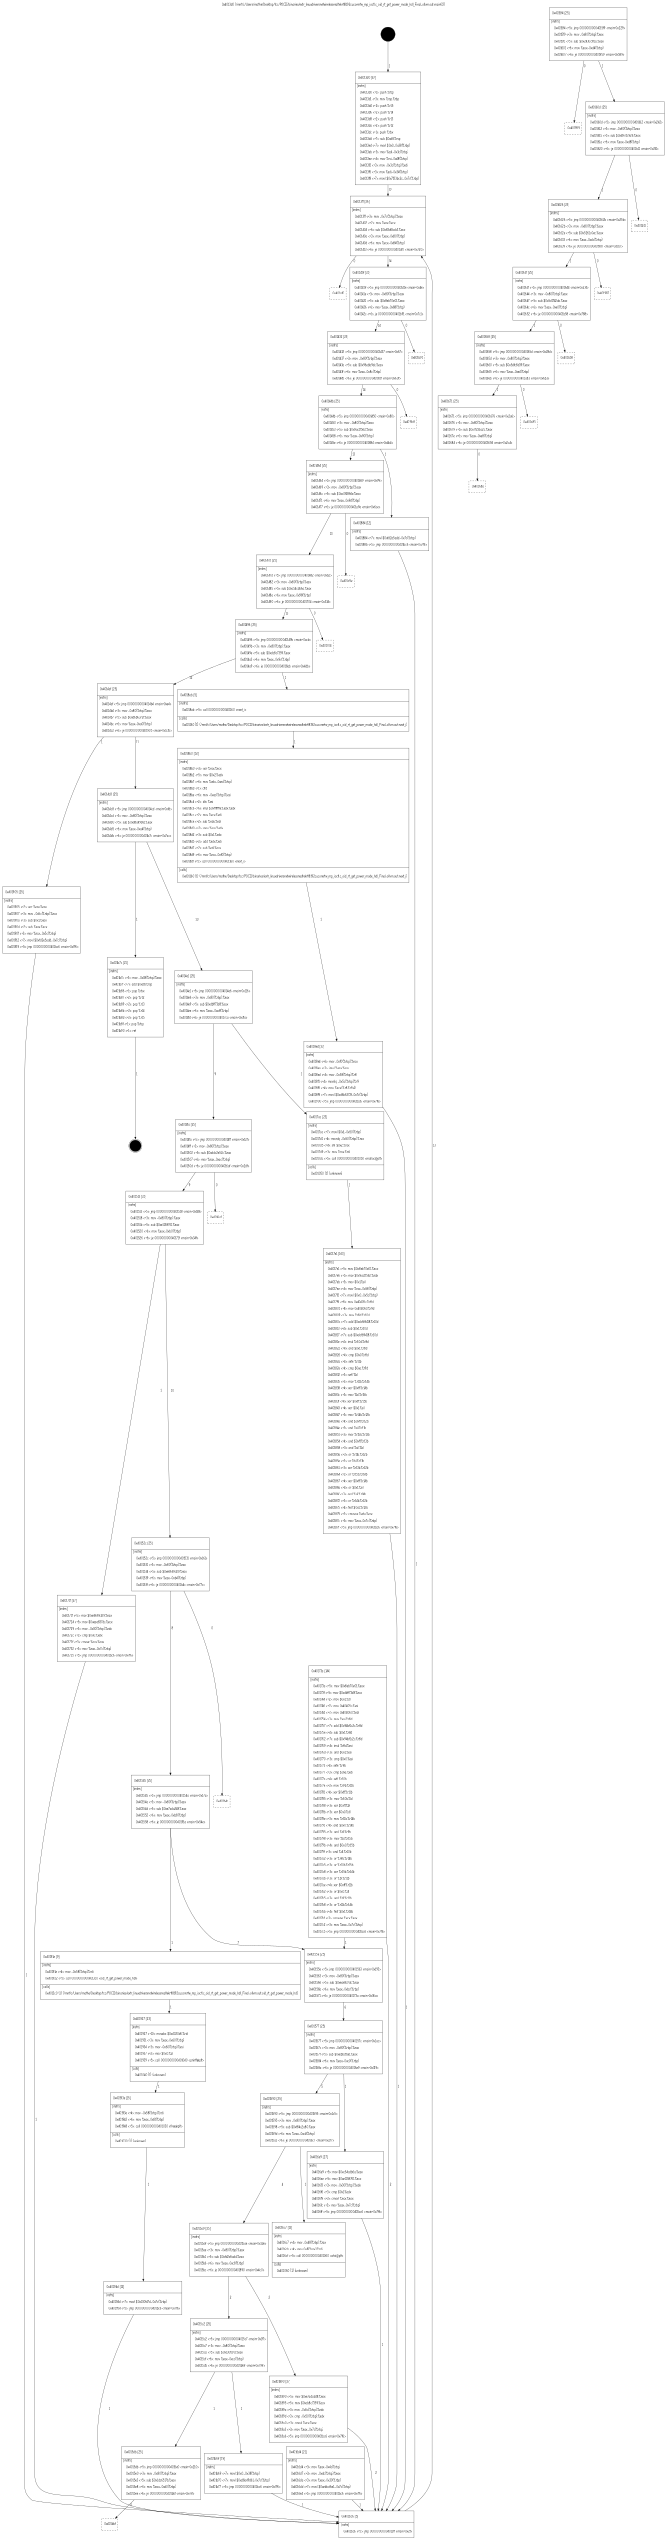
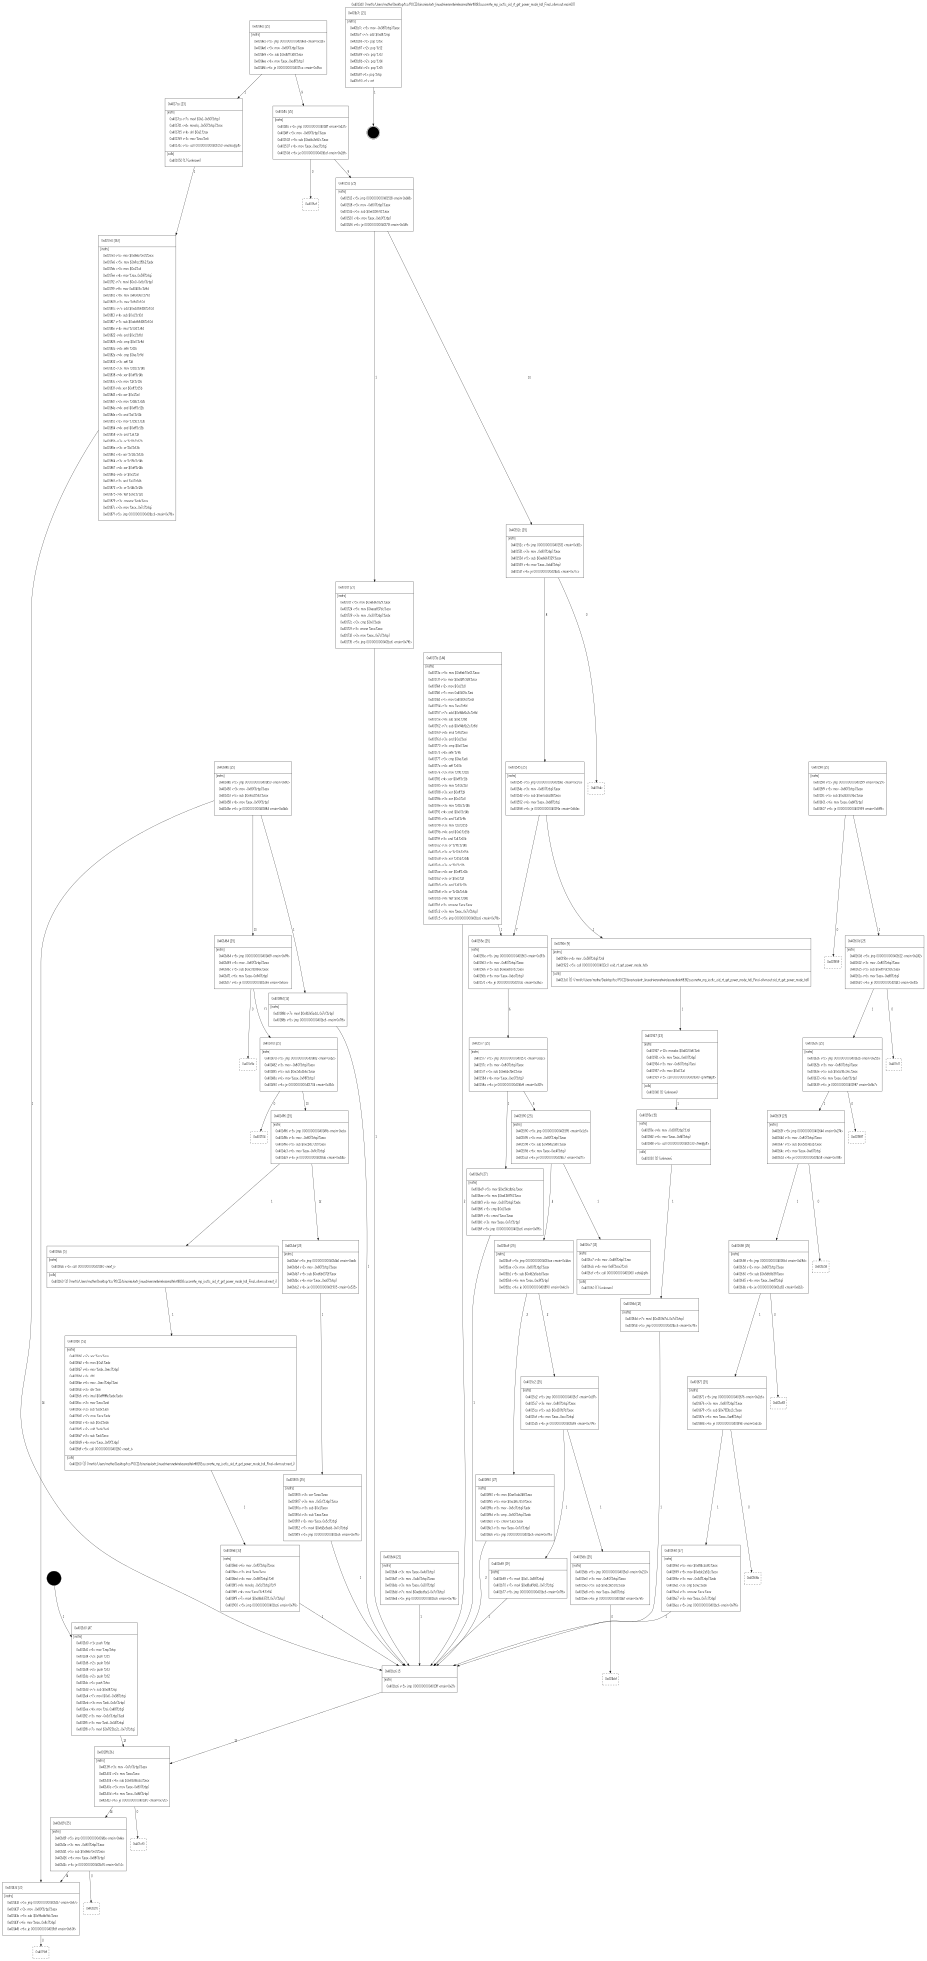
edge "0x401432 [25]" -> "0x40144b [25]": reversed
node "0x4014c8 [25]": removed
node "0x401694 [27]": added
